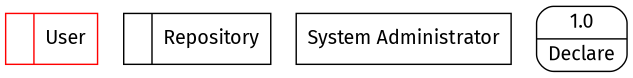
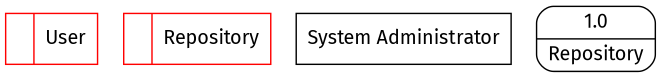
node "Repository": color black -> red
node "1.0": text "Declare" -> "Repository"
